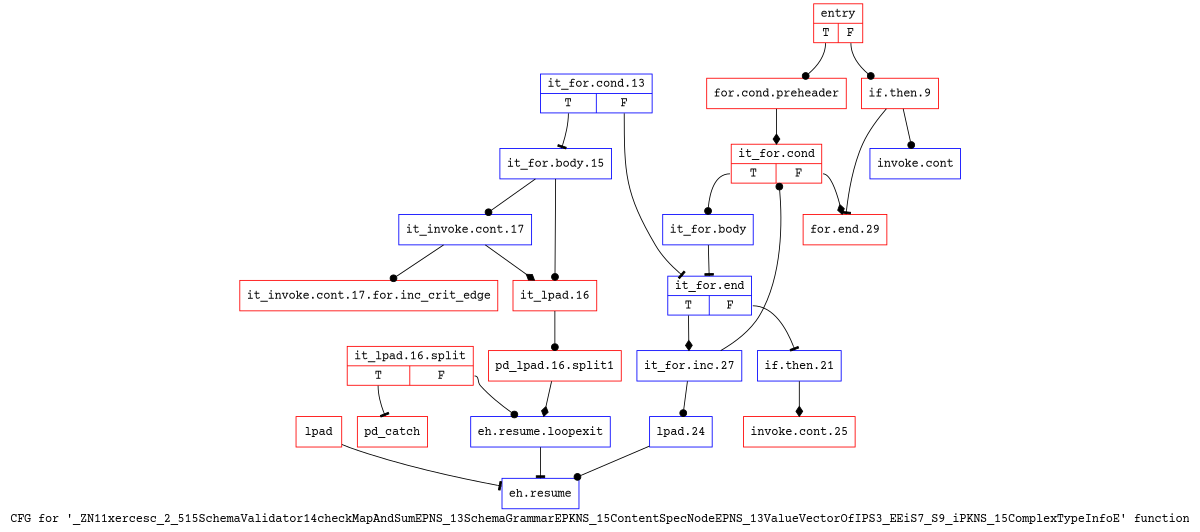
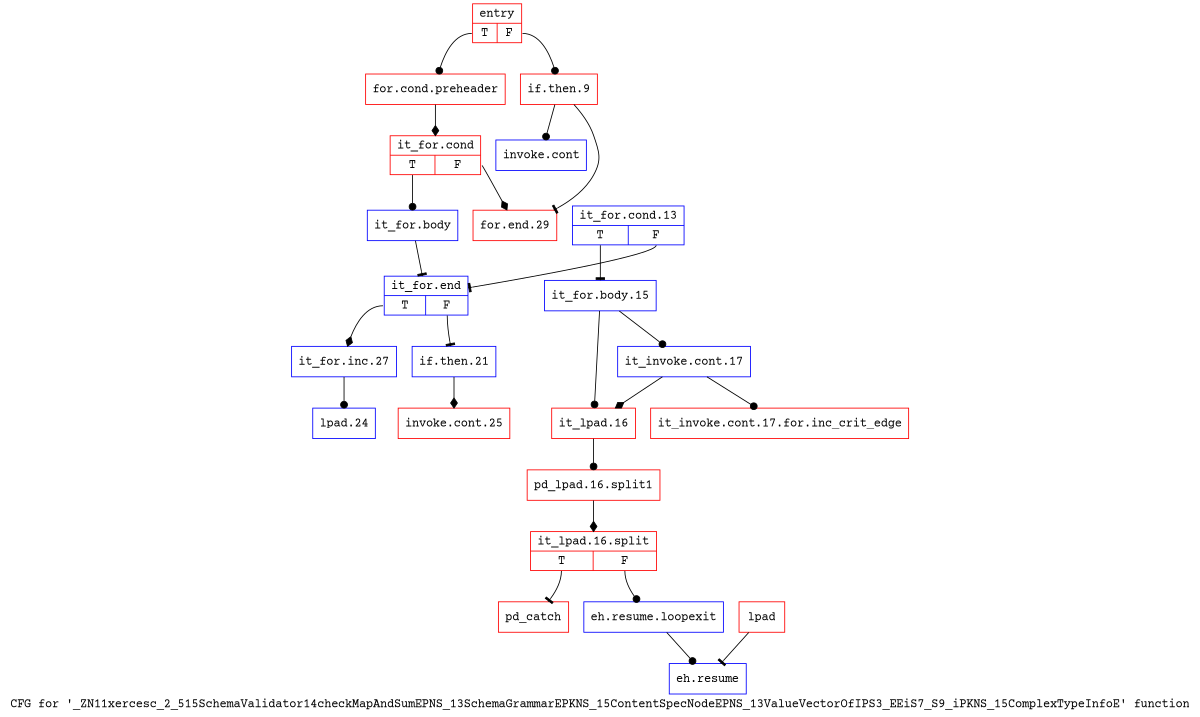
edge "it_for.inc.27" -> "it_for.cond": removed
edge "pd_lpad.16.split1" -> "eh.resume.loopexit": now "pd_lpad.16.split1" -> "it_lpad.16.split"
edge "eh.resume.loopexit" -> "eh.resume": arrowhead tee -> dot
edge "lpad.24" -> "eh.resume": removed
